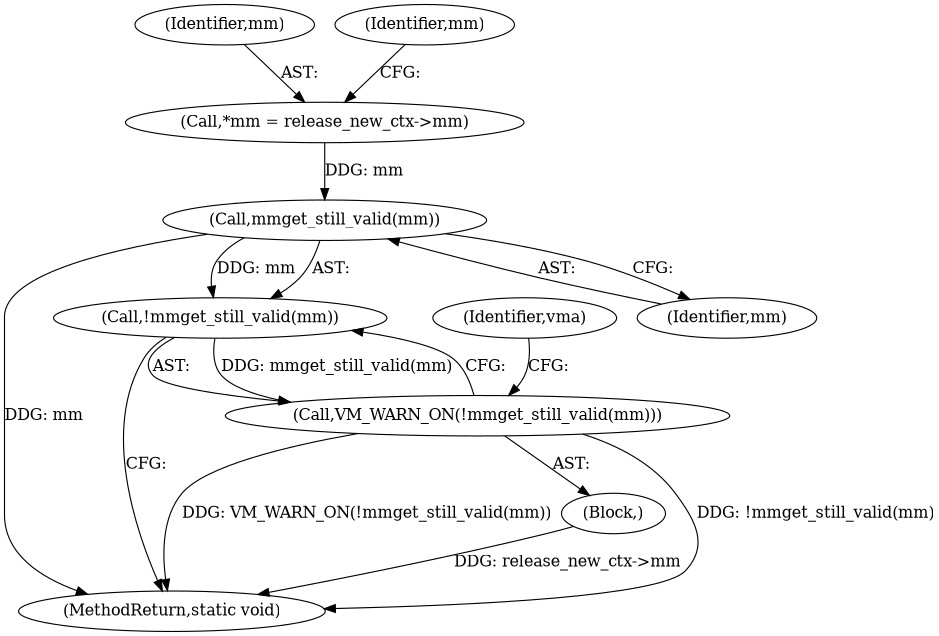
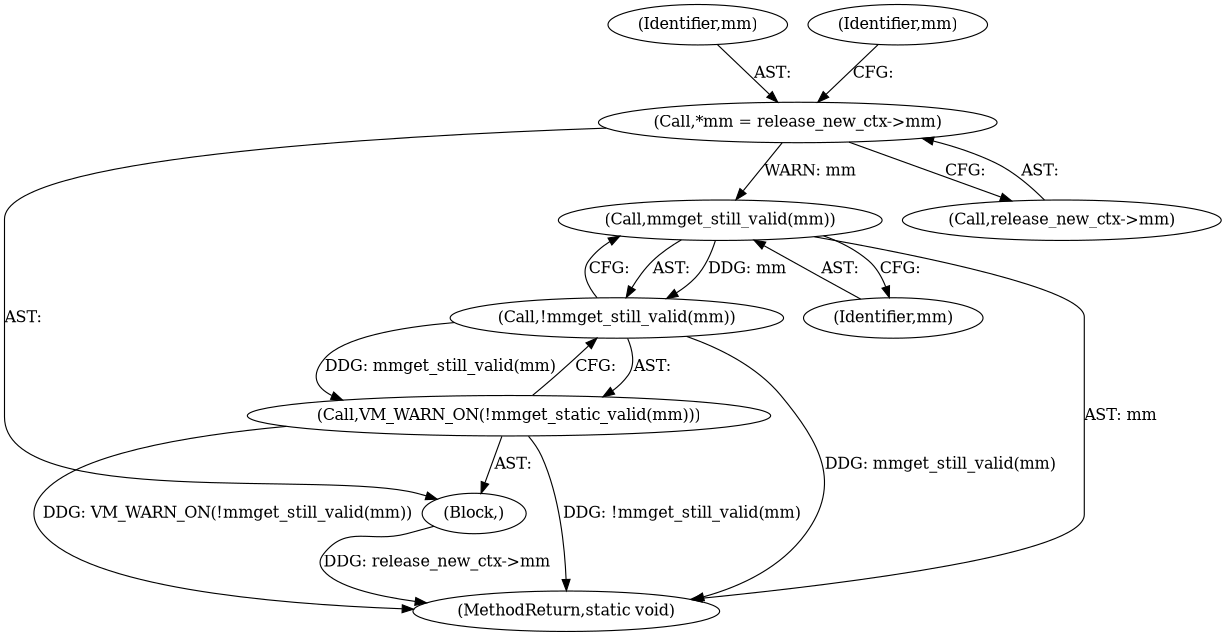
edge "(Call,*mm = release_new_ctx->mm)" -> "(Call,mmget_still_valid(mm))": label "DDG: mm" -> "WARN: mm"
node "(Call,release_new_ctx->mm)": added
edge "(Call,*mm = release_new_ctx->mm)" -> "(Block,)": added, label "AST:"
edge "(Call,!mmget_still_valid(mm))" -> "(Call,mmget_still_valid(mm))": added, label "CFG:"
node "(Identifier,vma)": removed
edge "(Call,mmget_still_valid(mm))" -> "(MethodReturn,static void)": label "DDG: mm" -> "AST: mm"
node "(Call,VM_WARN_ON(!mmget_still_valid(mm)))": label "(Call,VM_WARN_ON(!mmget_still_valid(mm)))" -> "(Call,VM_WARN_ON(!mmget_static_valid(mm)))"
edge "(Call,!mmget_still_valid(mm))" -> "(MethodReturn,static void)": label "CFG: " -> "DDG: mmget_still_valid(mm)"
